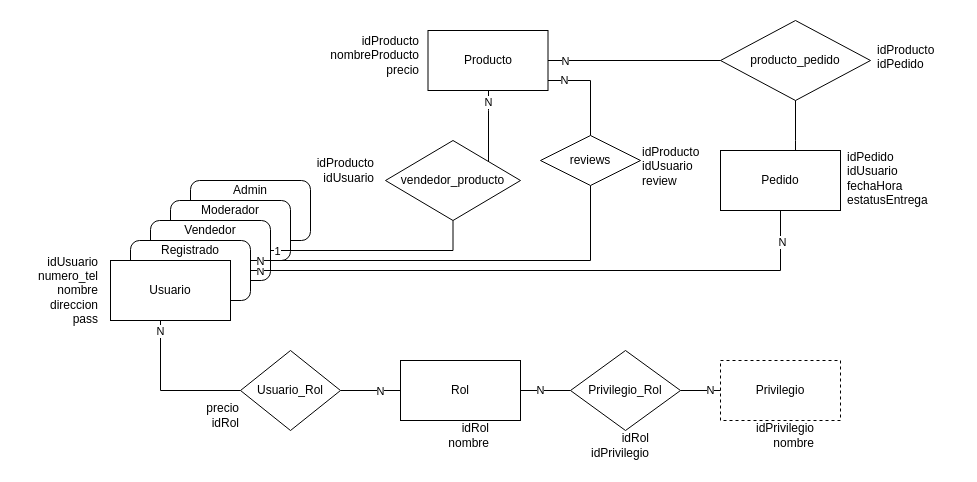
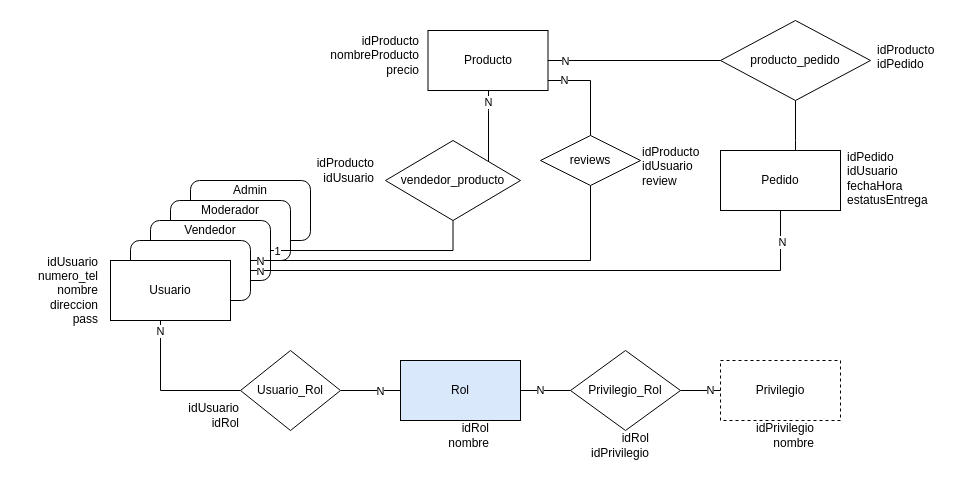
node "Registrado": removed
node "Rol": fillcolor #ffffff -> #dae8fc
node "precio idRol": label "precio idRol" -> "idUsuario idRol"
